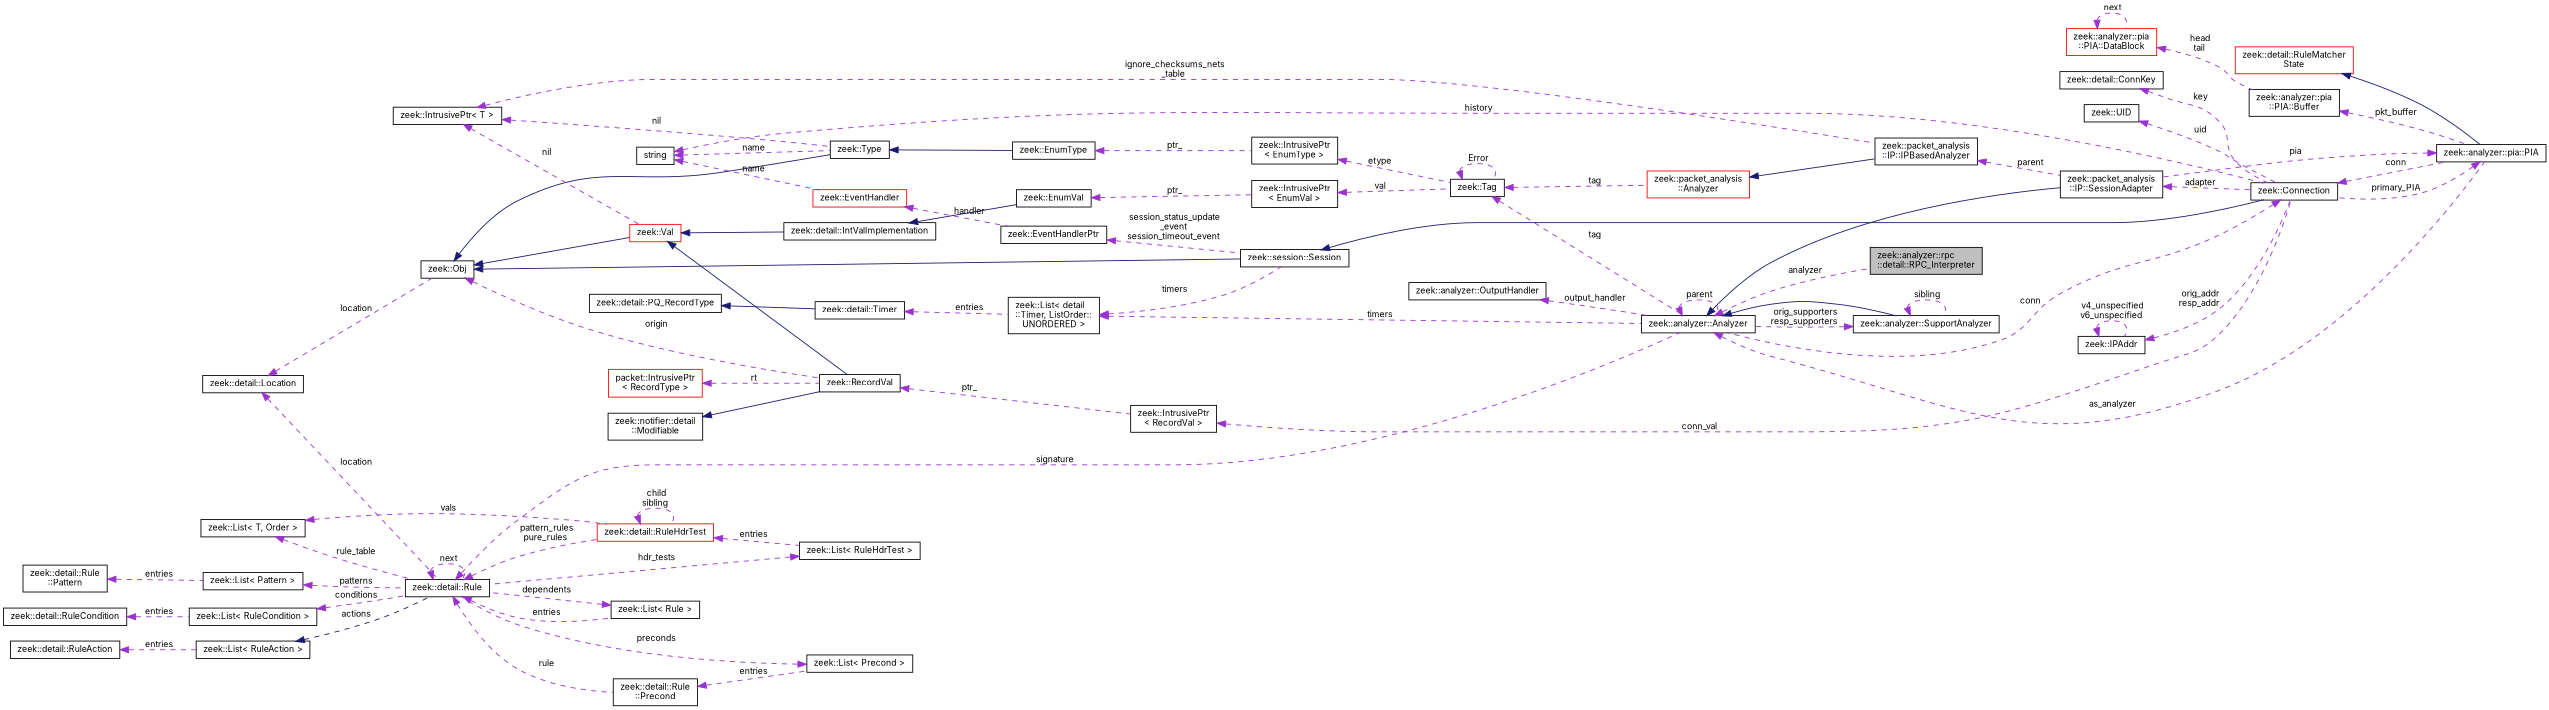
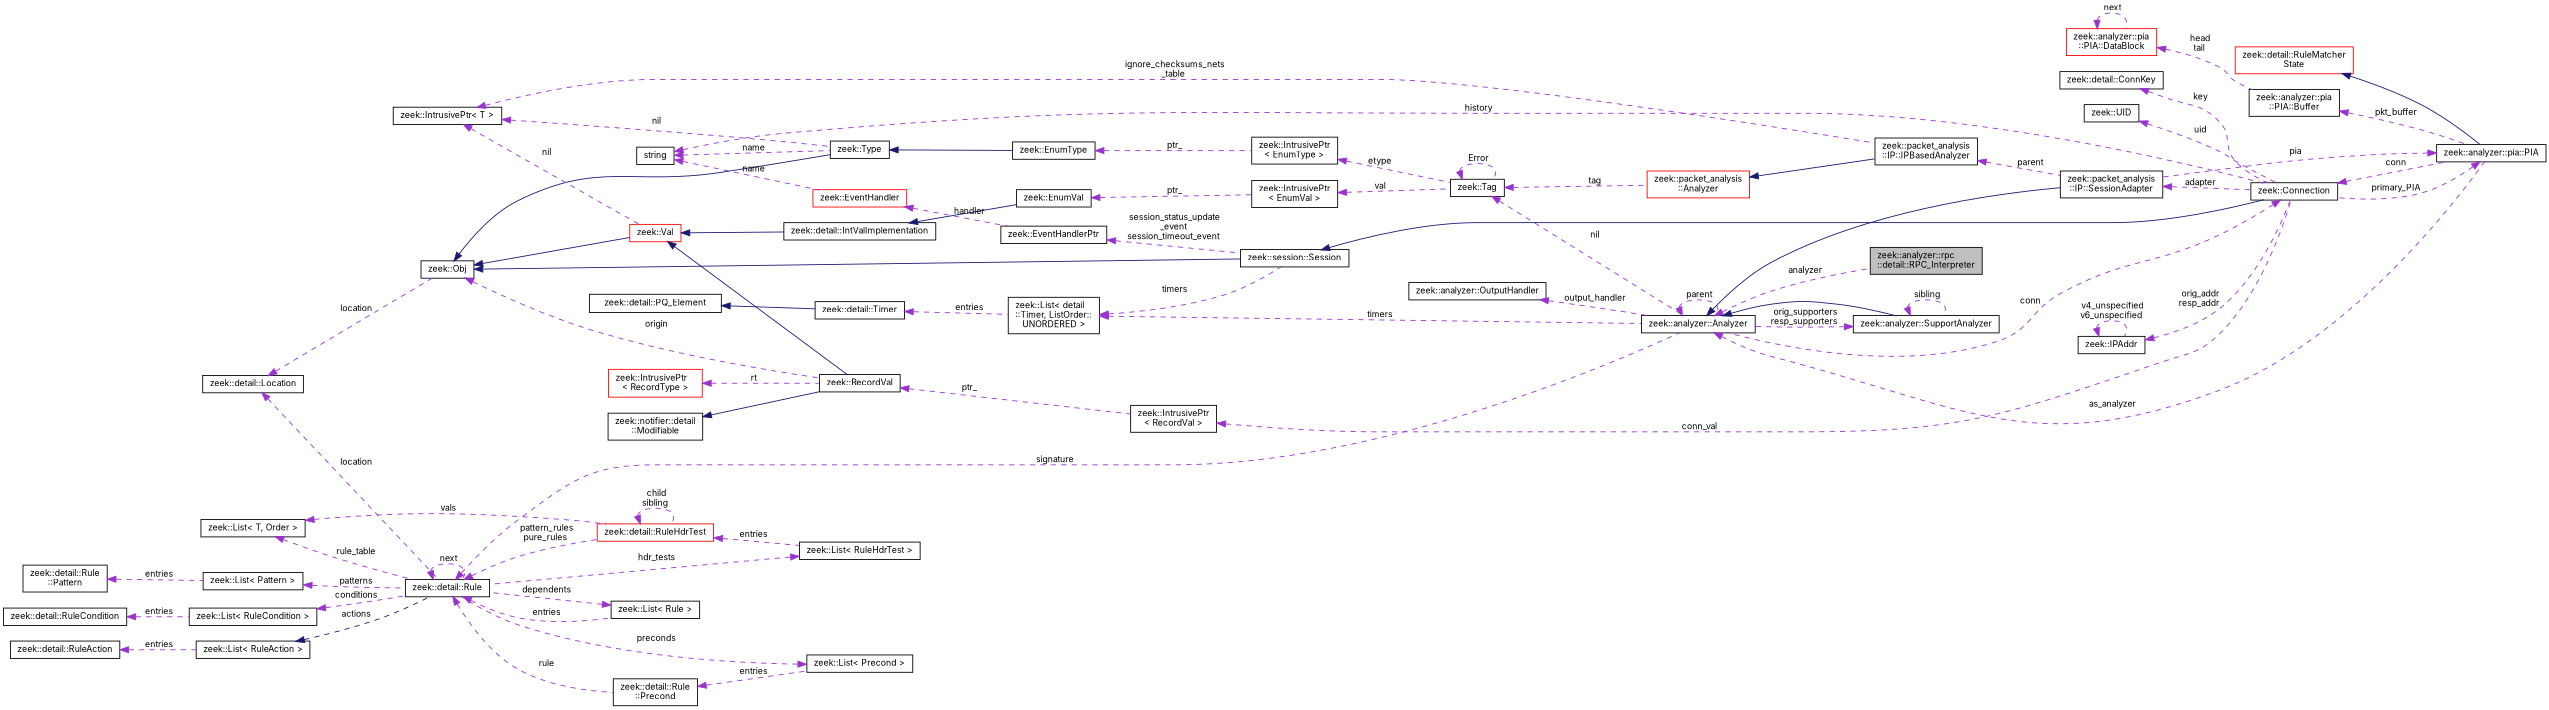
edge "zeek::analyzer::Analyzer" -> "zeek::Tag": label " tag" -> " nil"
node "zeek::detail::PQ_RecordType": label "zeek::detail::PQ_RecordType" -> "zeek::detail::PQ_Element"
node "packet::IntrusivePtr < RecordType >": label "packet::IntrusivePtr < RecordType >" -> "zeek::IntrusivePtr < RecordType >"
